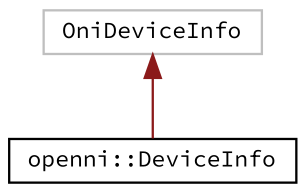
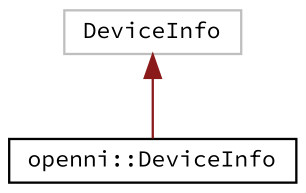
node "OniDeviceInfo": label "OniDeviceInfo" -> "DeviceInfo"
